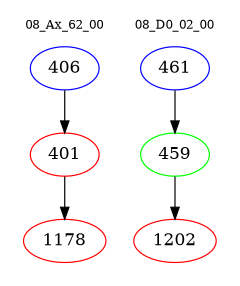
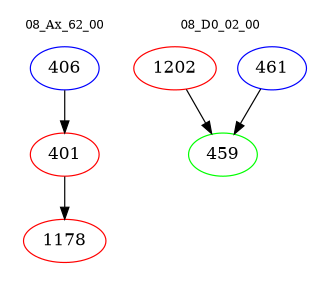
edge "459" -> "1202": reversed
